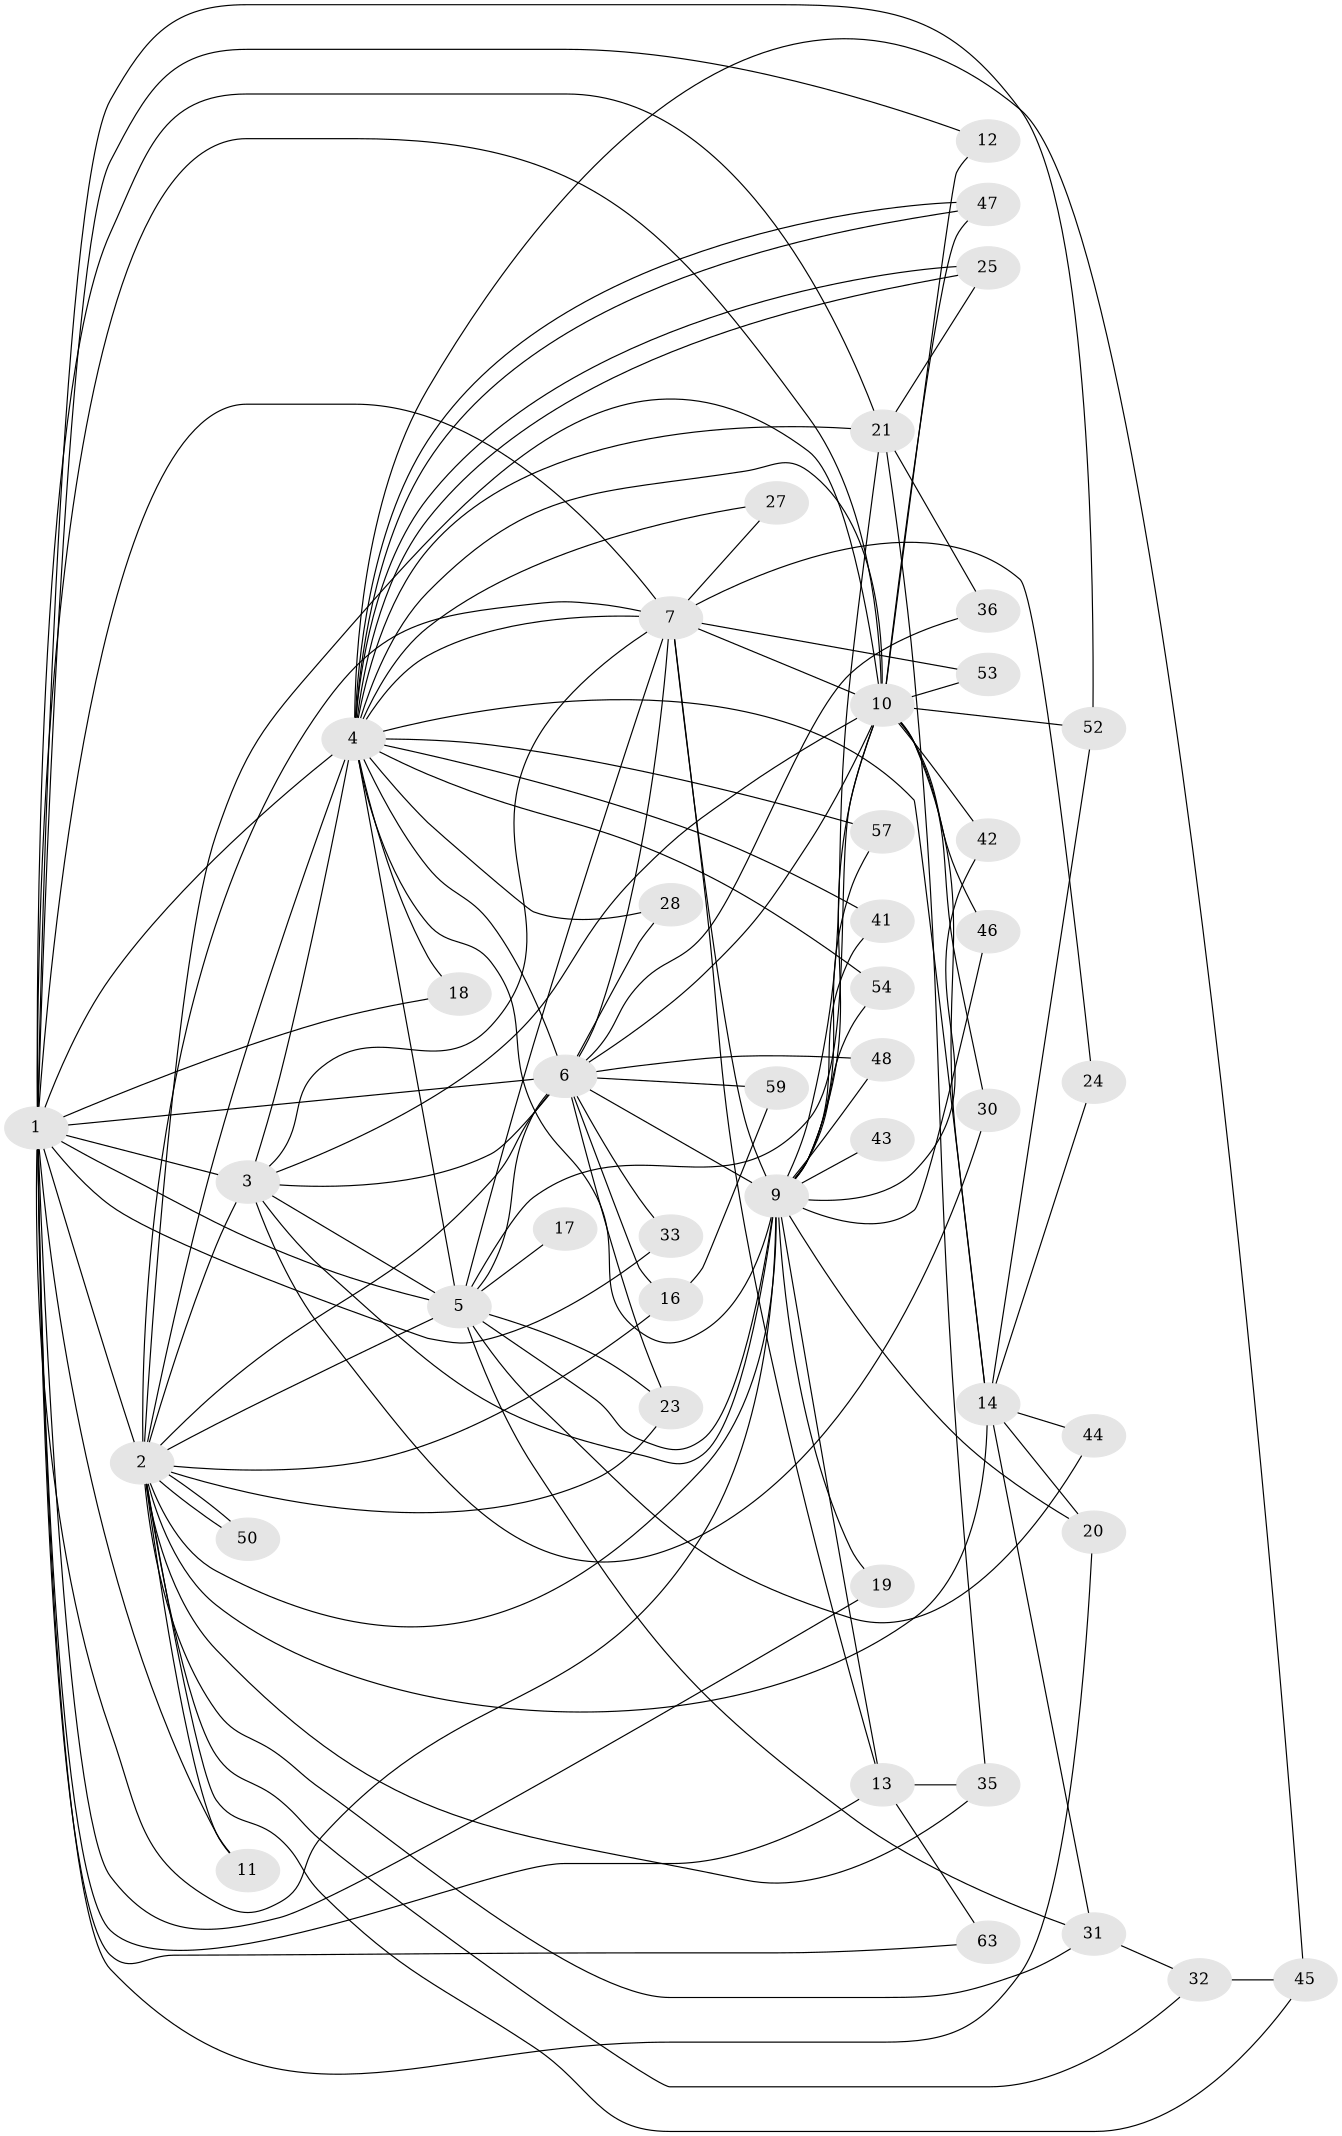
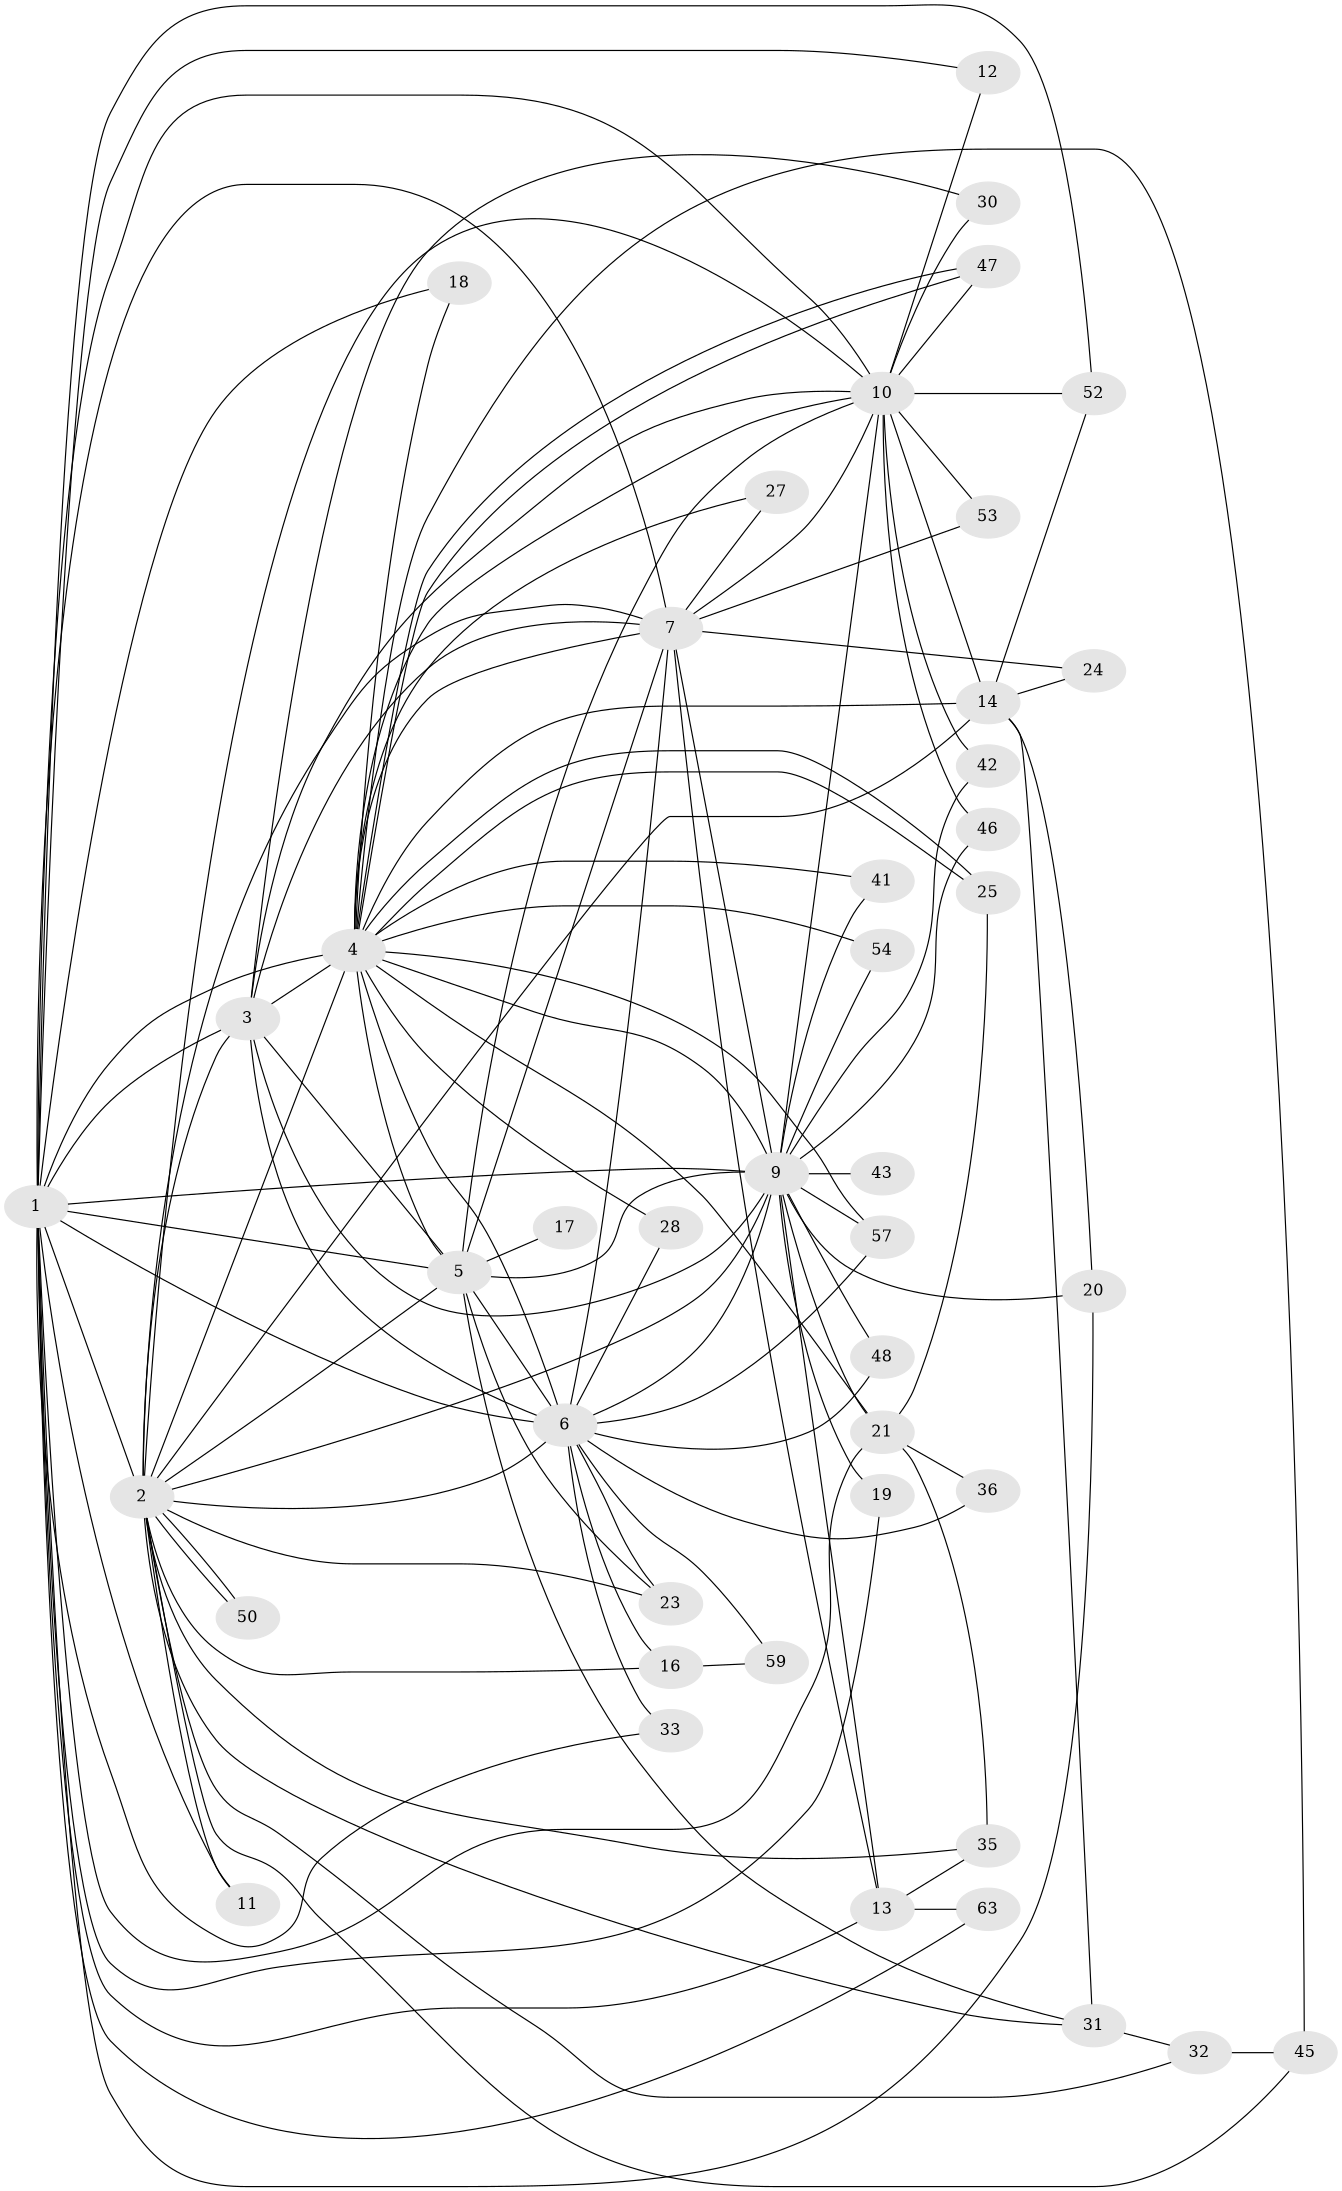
edge "10" -- "6": now "57" -- "6"
node "44": removed
